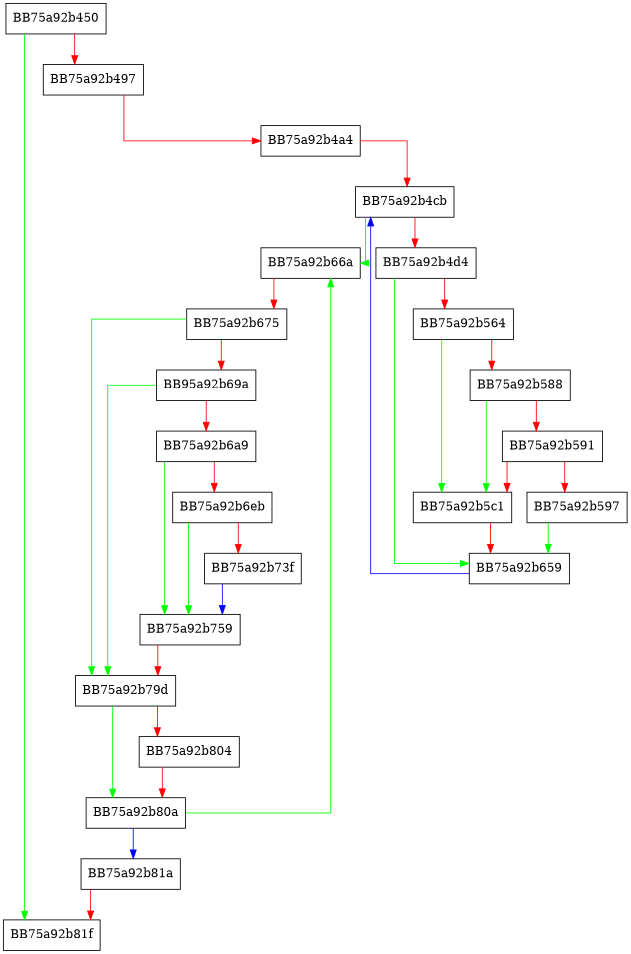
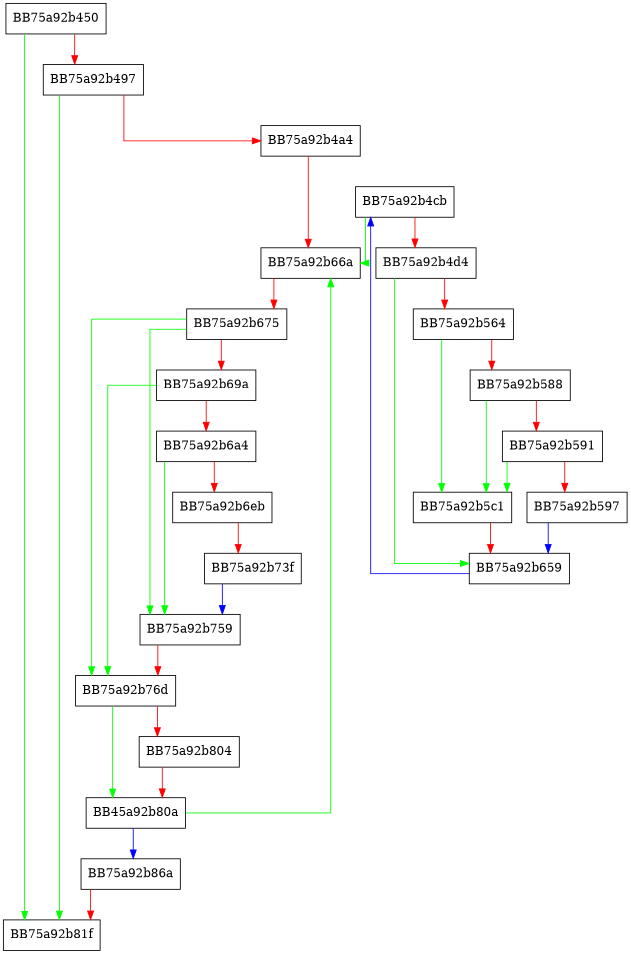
edge "BB75a92b4a4" -> "BB75a92b4cb": now "BB75a92b4a4" -> "BB75a92b66a"
node "BB95a92b69a": label "BB95a92b69a" -> "BB75a92b69a"
node "BB75a92b6a9": label "BB75a92b6a9" -> "BB75a92b6a4"
edge "BB75a92b591" -> "BB75a92b5c1": color red -> green
edge "BB75a92b497" -> "BB75a92b81f": added
edge "BB75a92b597" -> "BB75a92b659": color green -> blue
edge "BB75a92b6eb" -> "BB75a92b759": now "BB75a92b675" -> "BB75a92b759"
node "BB75a92b79d": label "BB75a92b79d" -> "BB75a92b76d"
node "BB75a92b80a": label "BB75a92b80a" -> "BB45a92b80a"
node "BB75a92b81a": label "BB75a92b81a" -> "BB75a92b86a"
